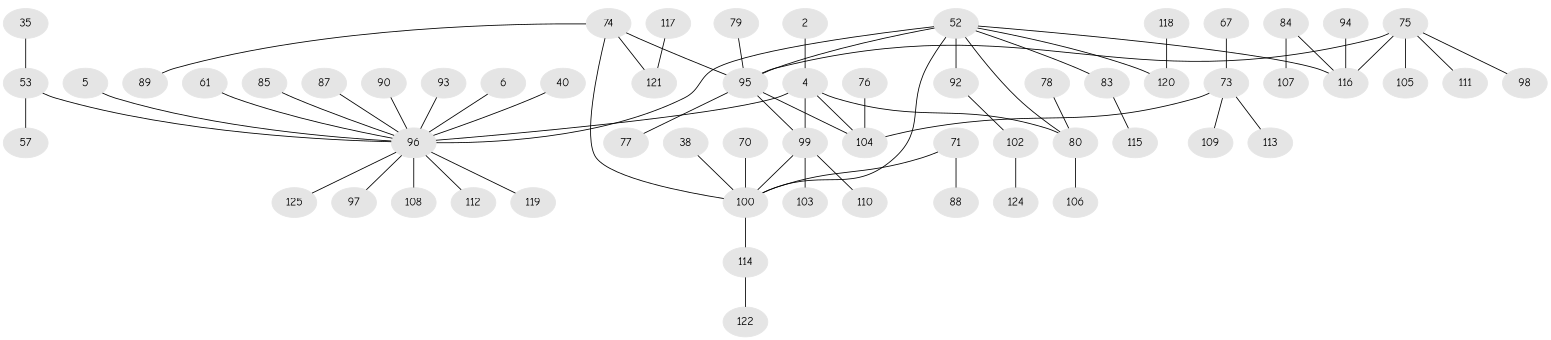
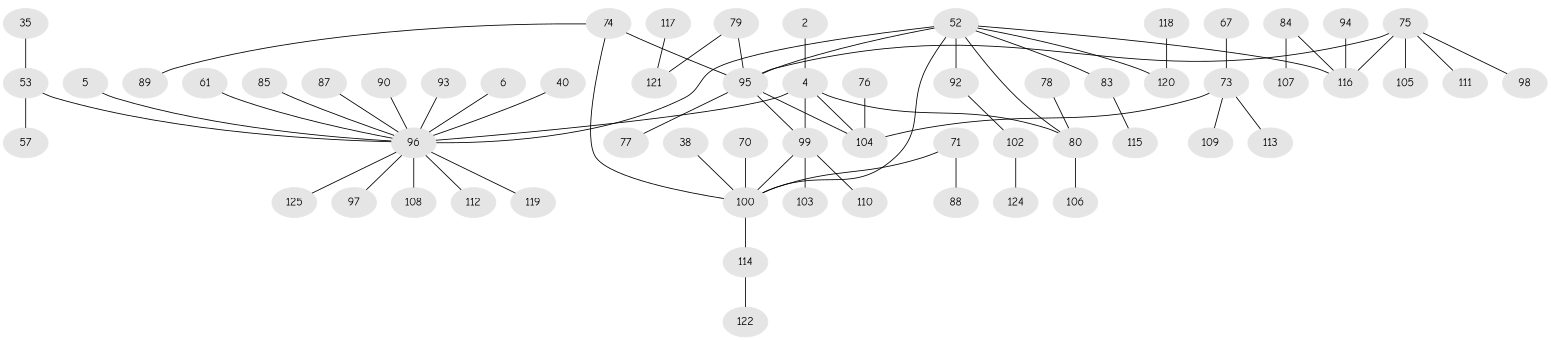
edge "74" -- "121": now "79" -- "121"
